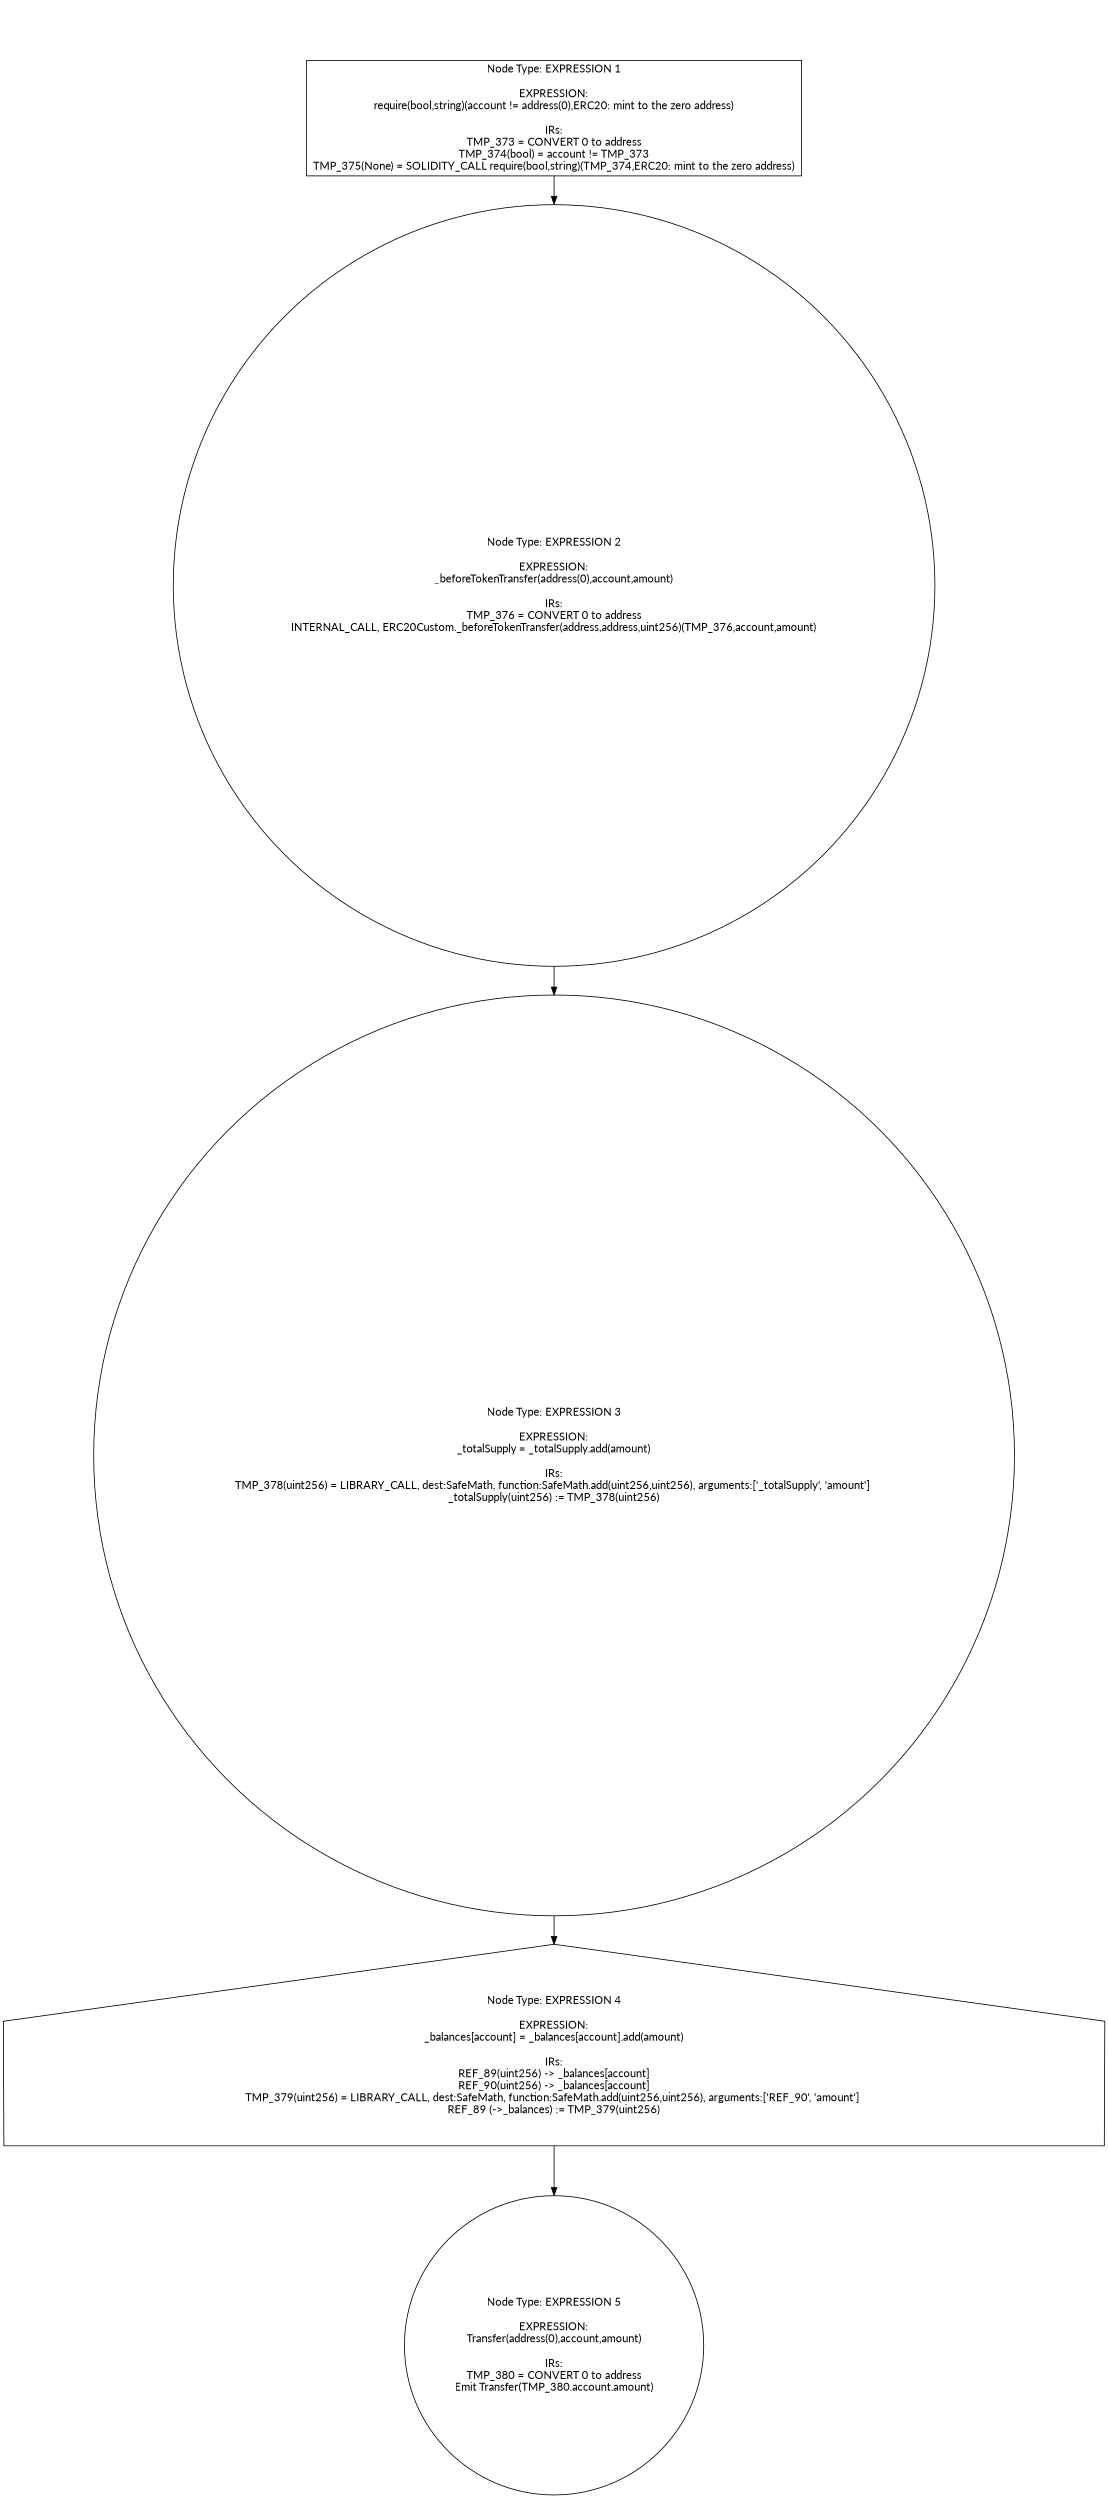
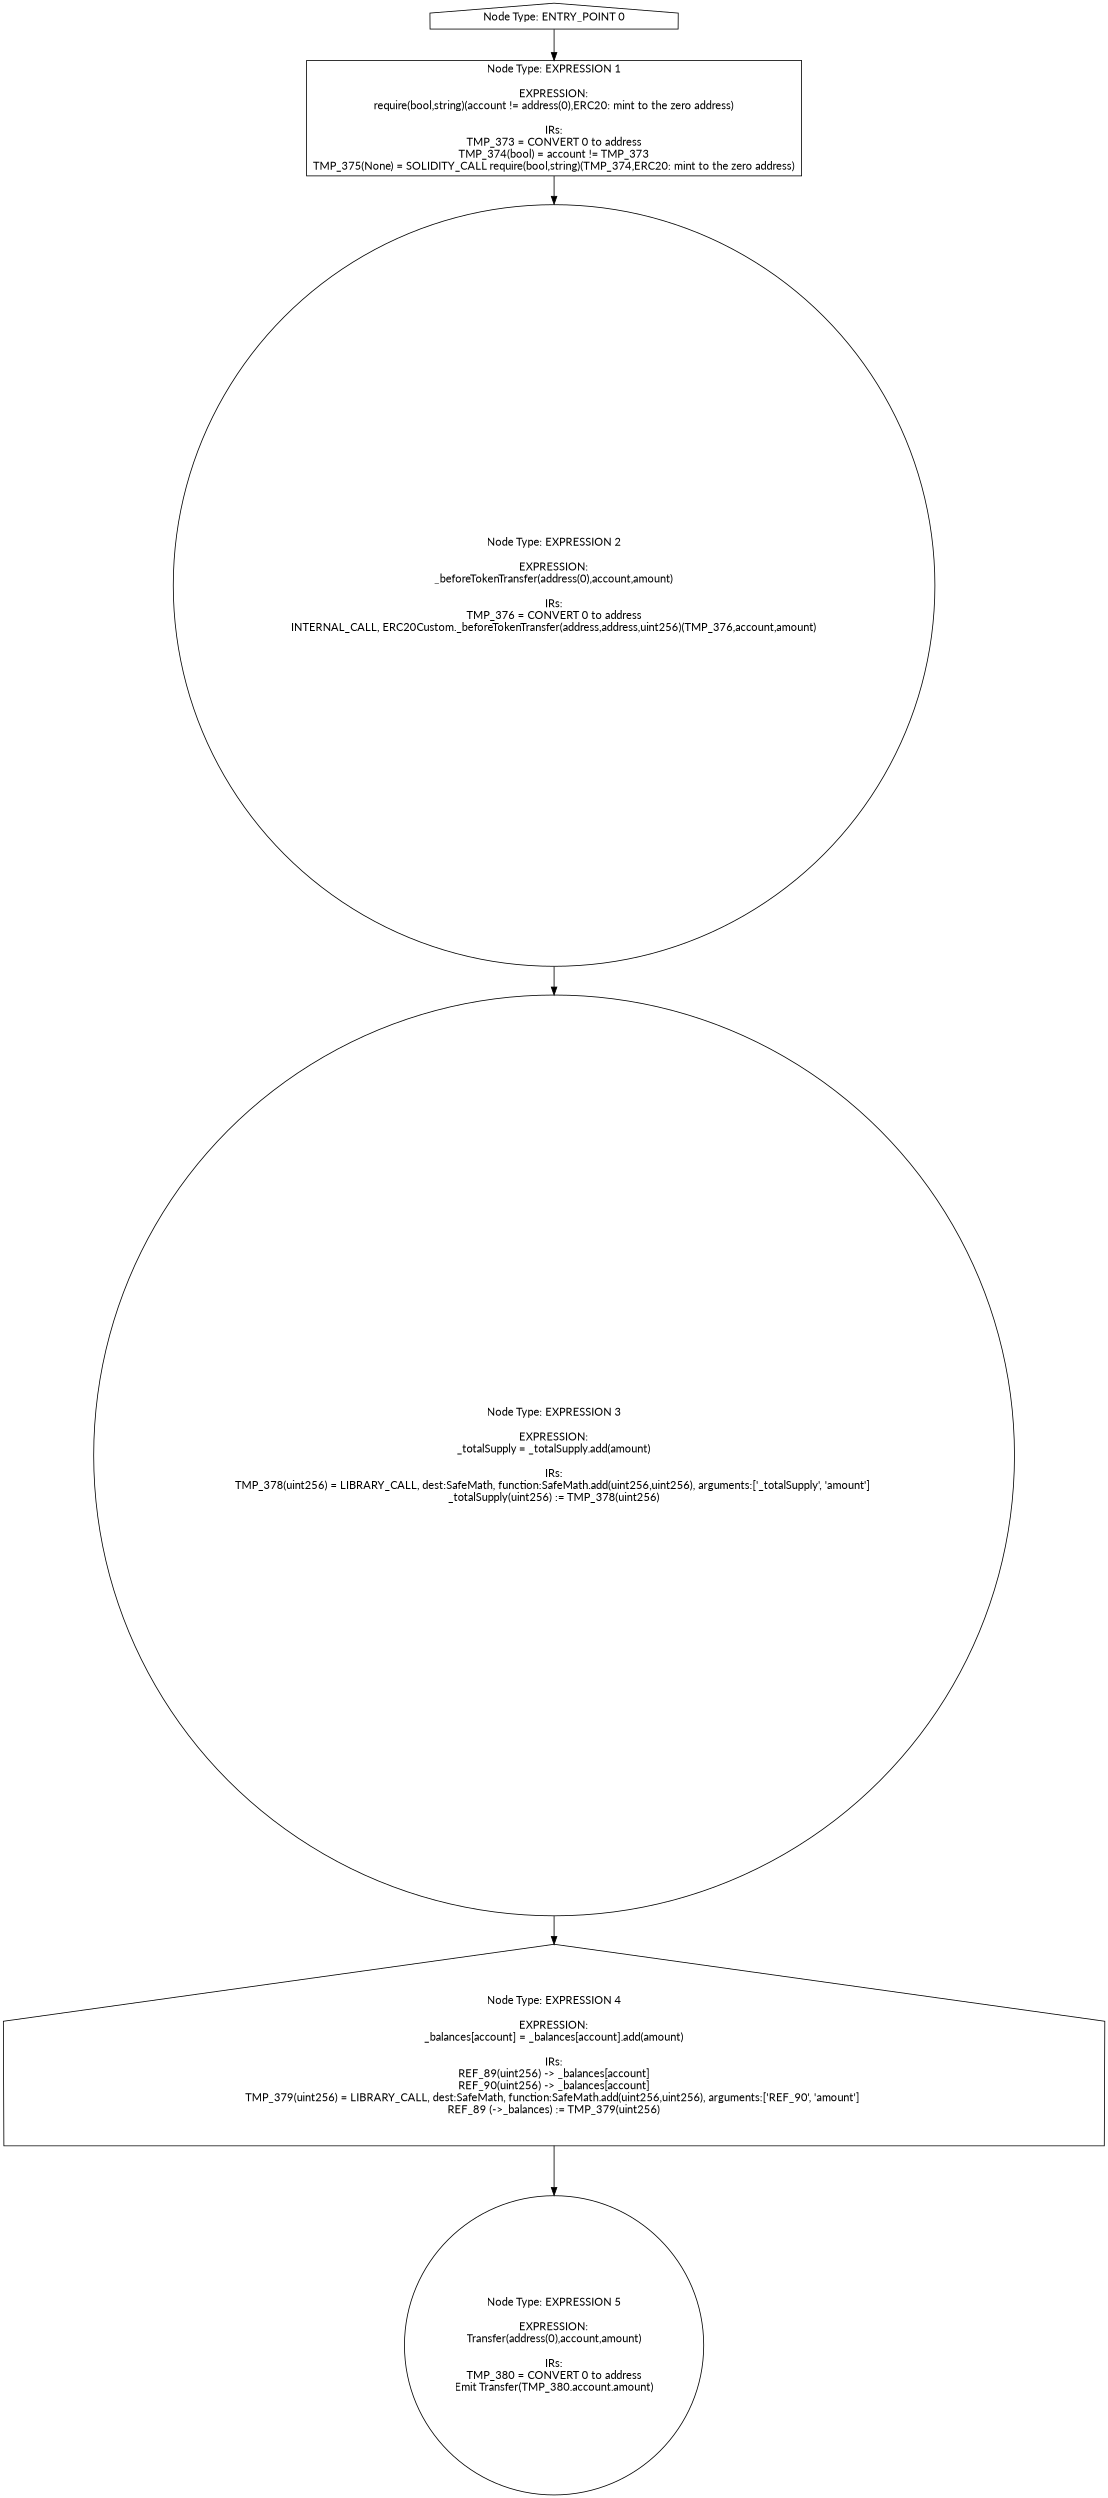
node "Node Type: ENTRY_POINT 0": added
